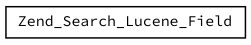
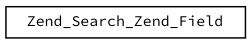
node "Zend_Search_Lucene_Field": label "Zend_Search_Lucene_Field" -> "Zend_Search_Zend_Field"
